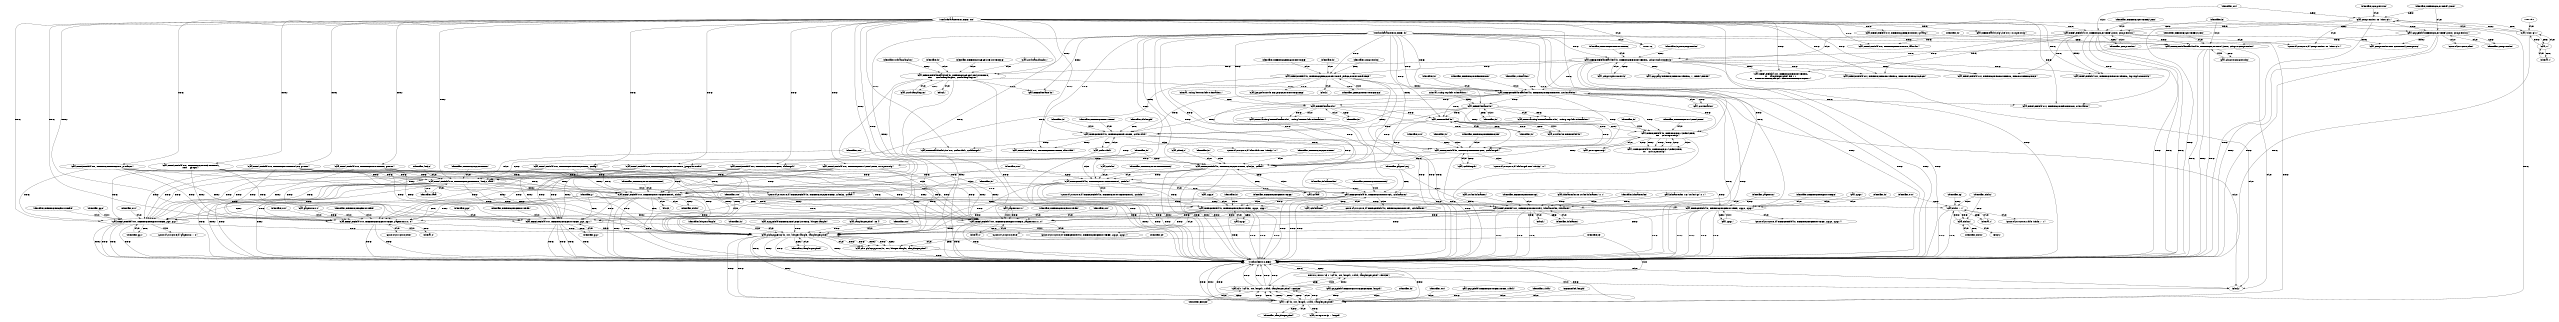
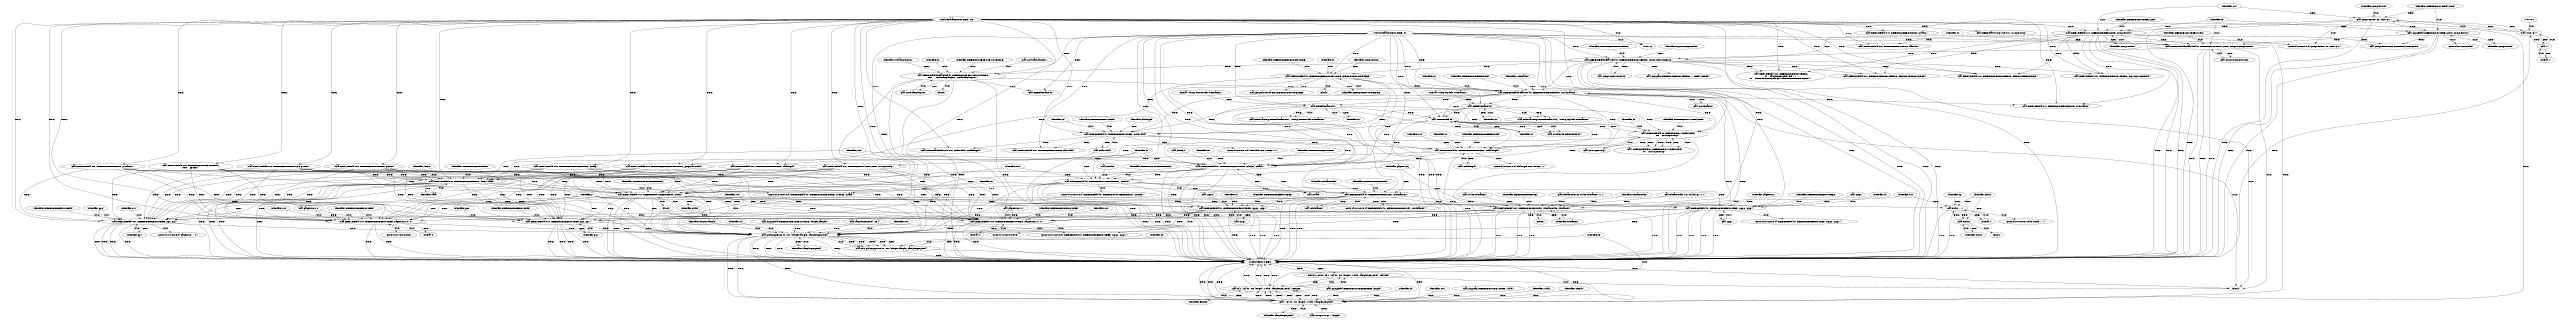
node "(Call,TIFFSetField(out, TIFFTAG_COMPRESSION, compression))": label "(Call,TIFFSetField(out, TIFFTAG_COMPRESSION, compression))" -> "(Call,TIFFSetField(out, TIFFTAG_PREDICTOR, compression))"
edge "(Call,TIFFIsTiled(in))" -> "(Call,TIFFGetField(in, TIFFTAG_TILELENGTH, &tilelength))": reversed
edge "(Call,TIFFSetField(out, TIFFTAG_ICCPROFILE, len32, data))" -> "(Call,TIFFSetField(out, TIFFTAG_NUMBEROFINKS, ninks))": removed, label "DDG:"
node "(Call,CopyField(TIFFTAG_IMAGEWIDTH, width))": label "(Call,CopyField(TIFFTAG_IMAGEWIDTH, width))" -> "(Call,CopyTag(TIFFTAG_IMAGEWIDTH, width))"
node "(TIFFIsTiled,length)": label "(TIFFIsTiled,length)" -> "(Identifier,length)"
edge "(Call,(*cf)(in, out, length, width, samplesperpixel))" -> "(Call,rowsperstrip > length)": reversed
